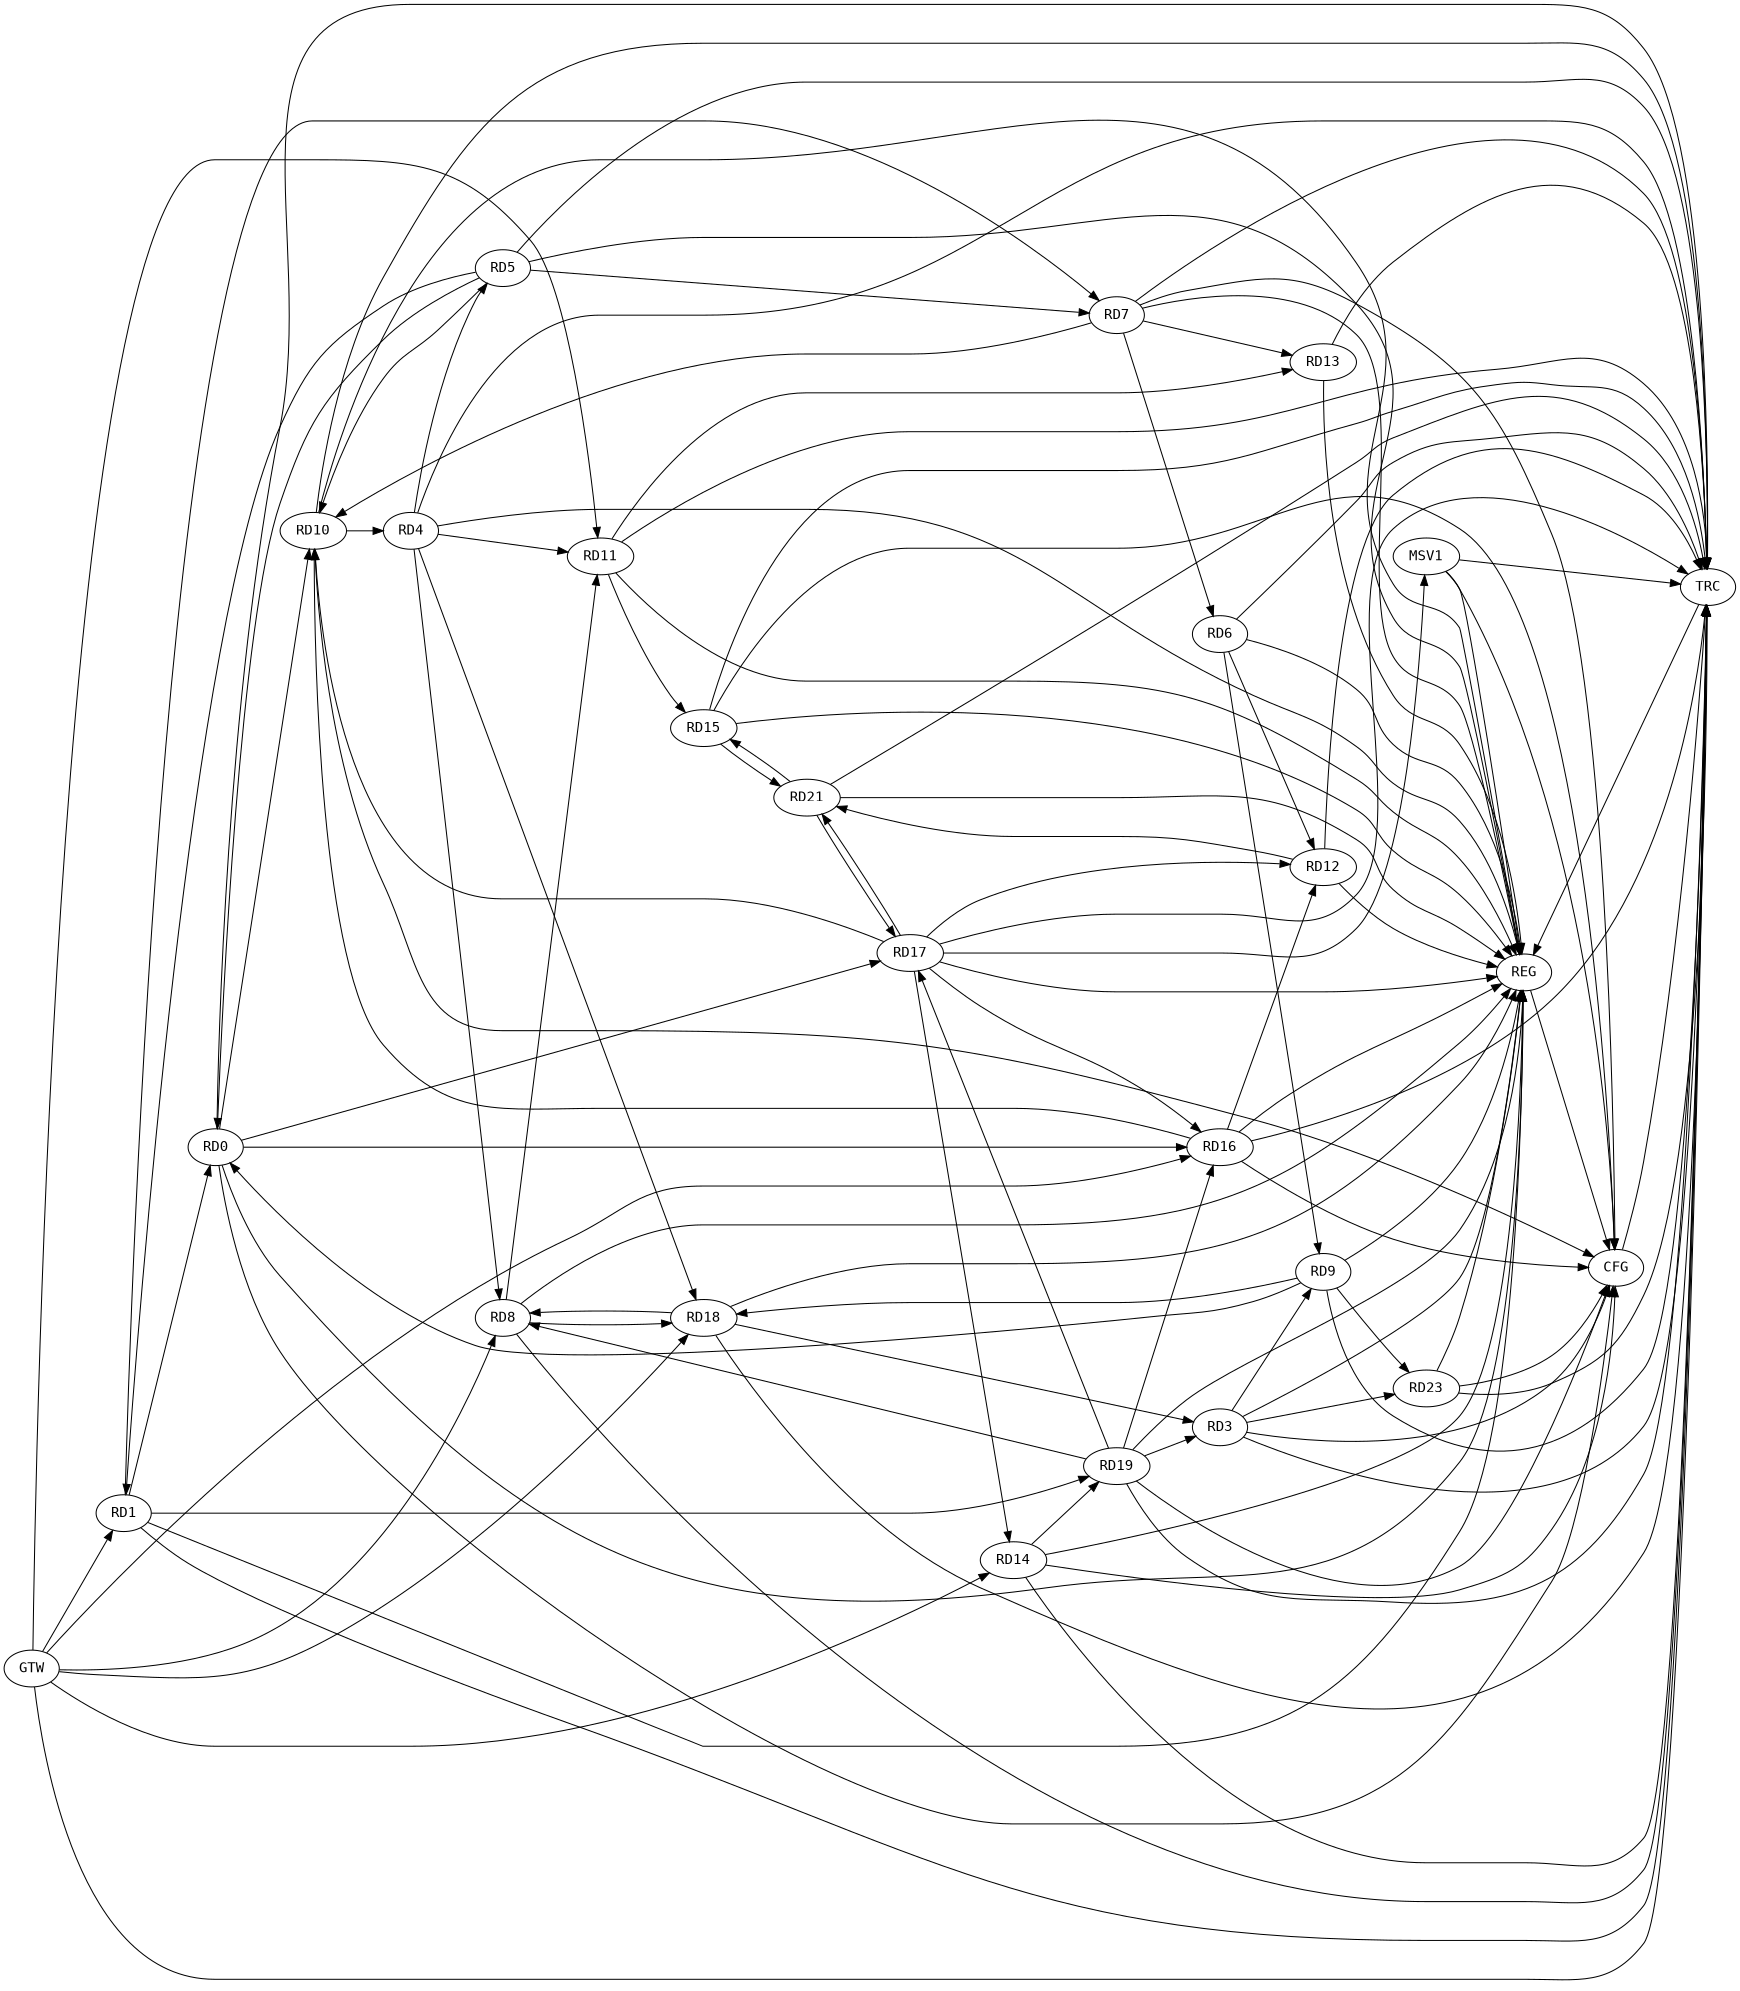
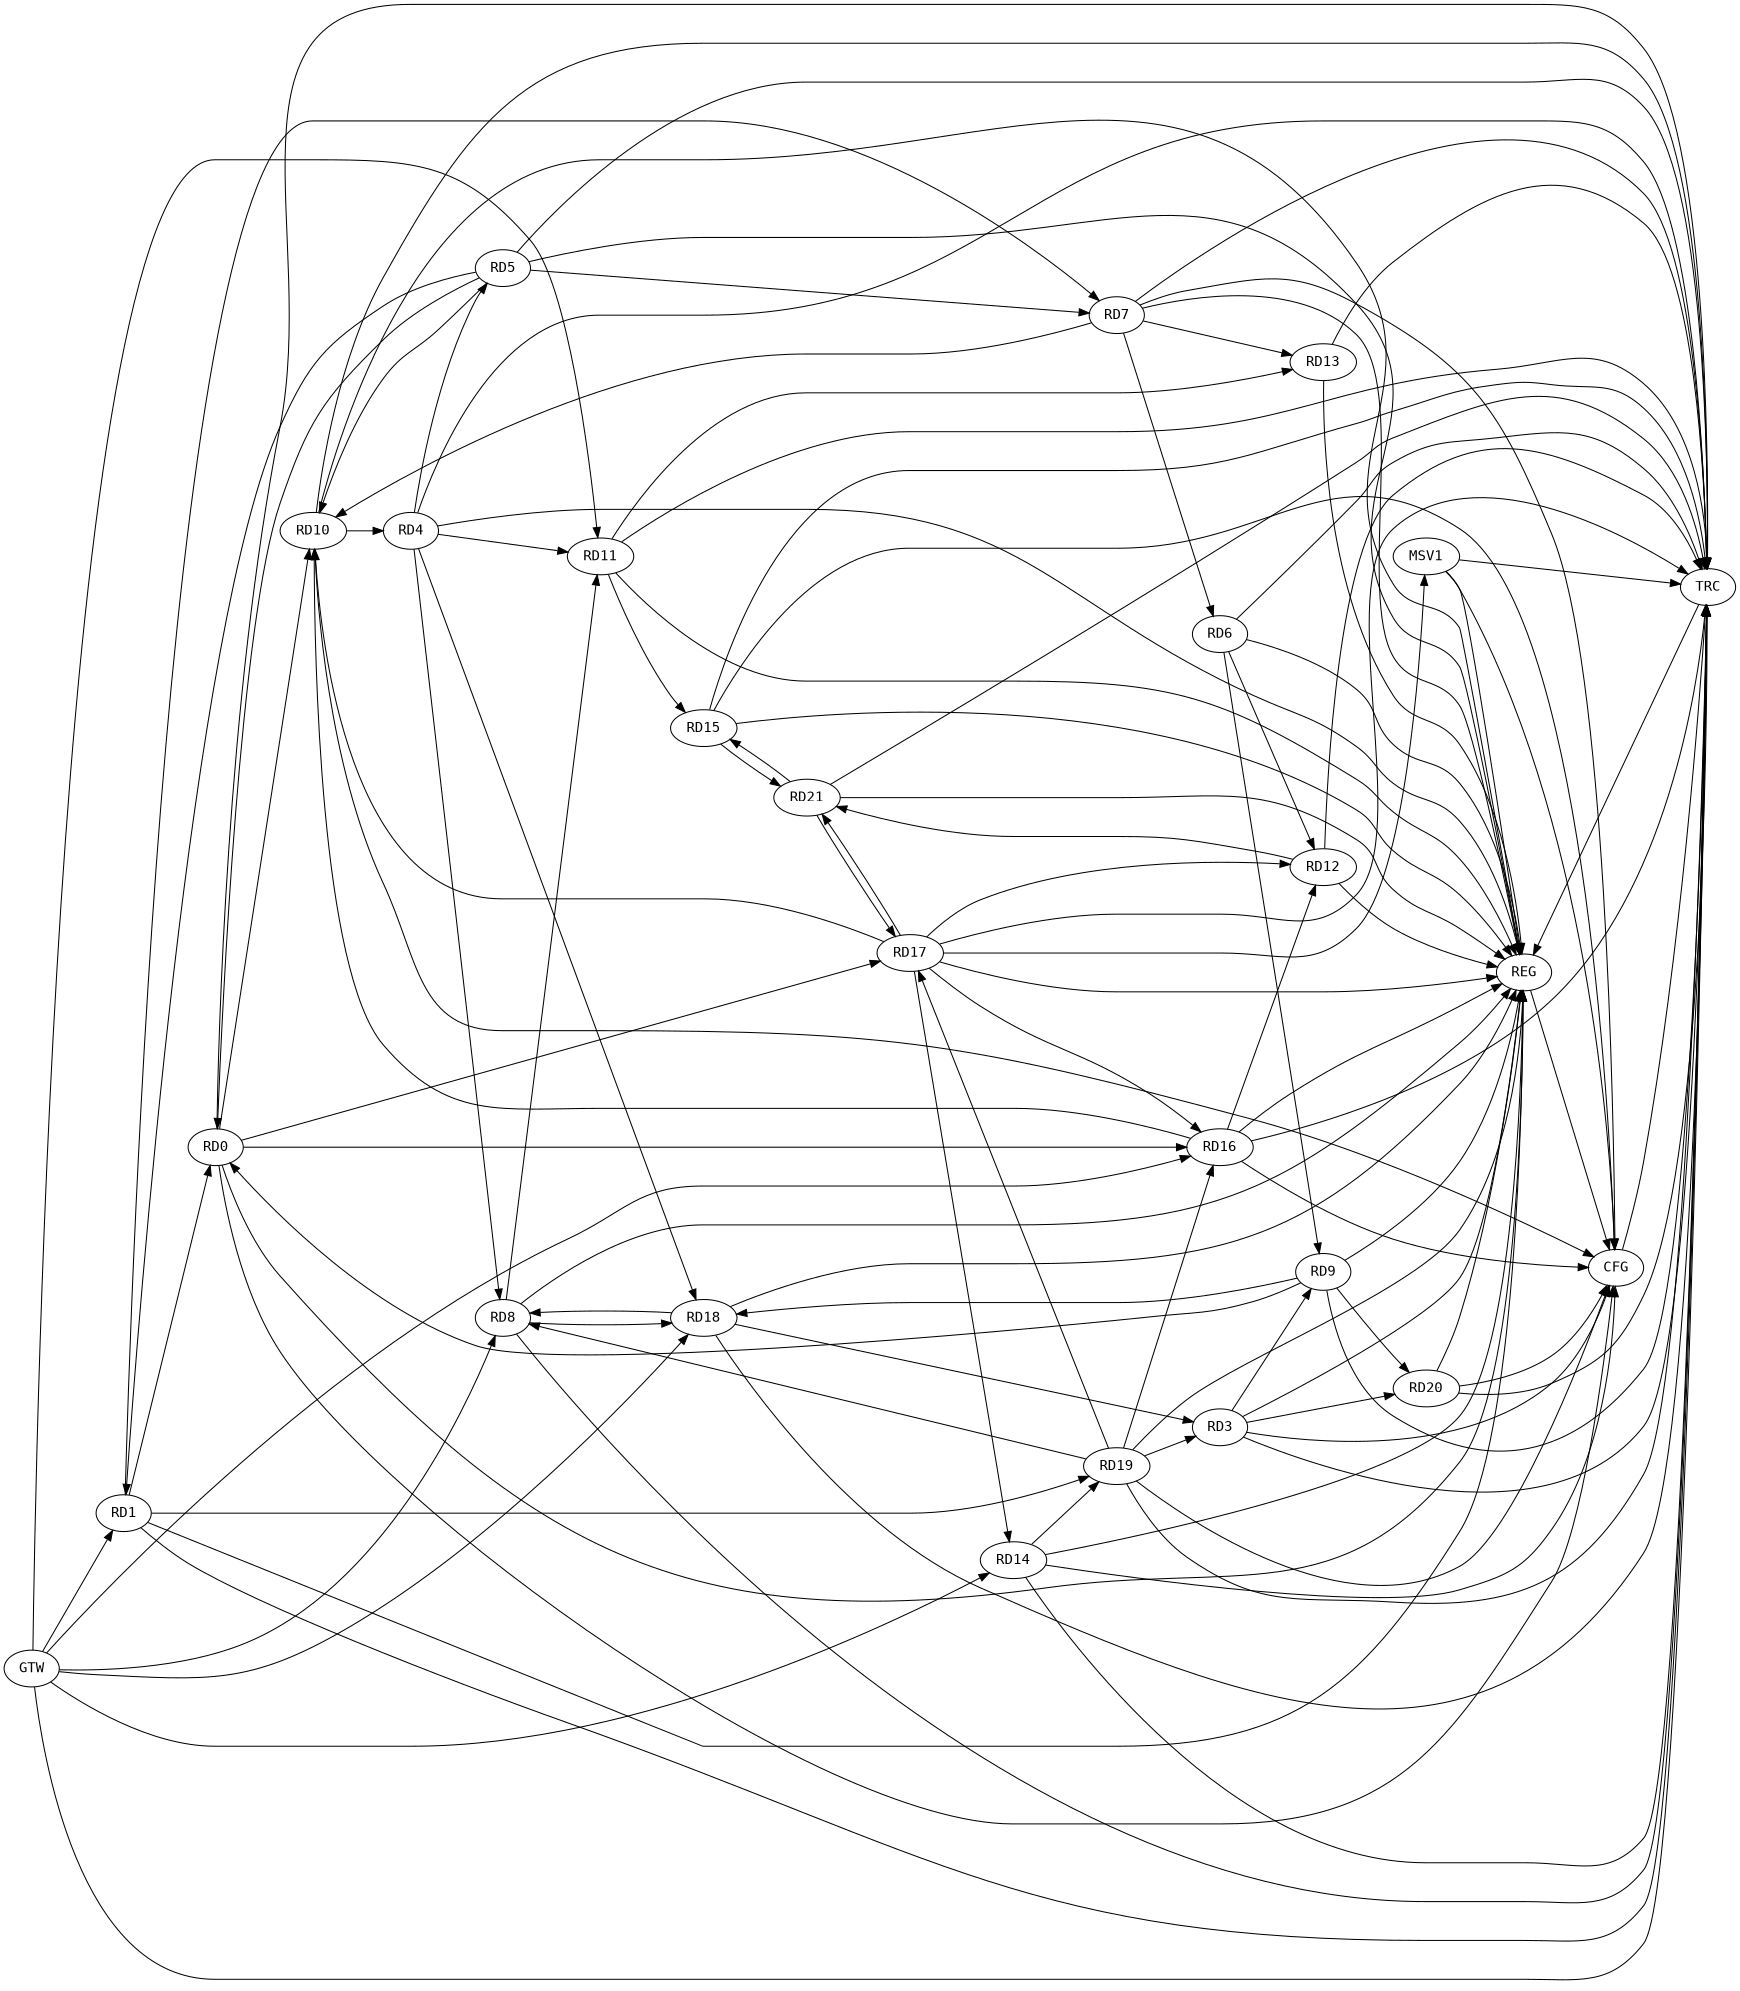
node "RD23": label "RD23" -> "RD20"
